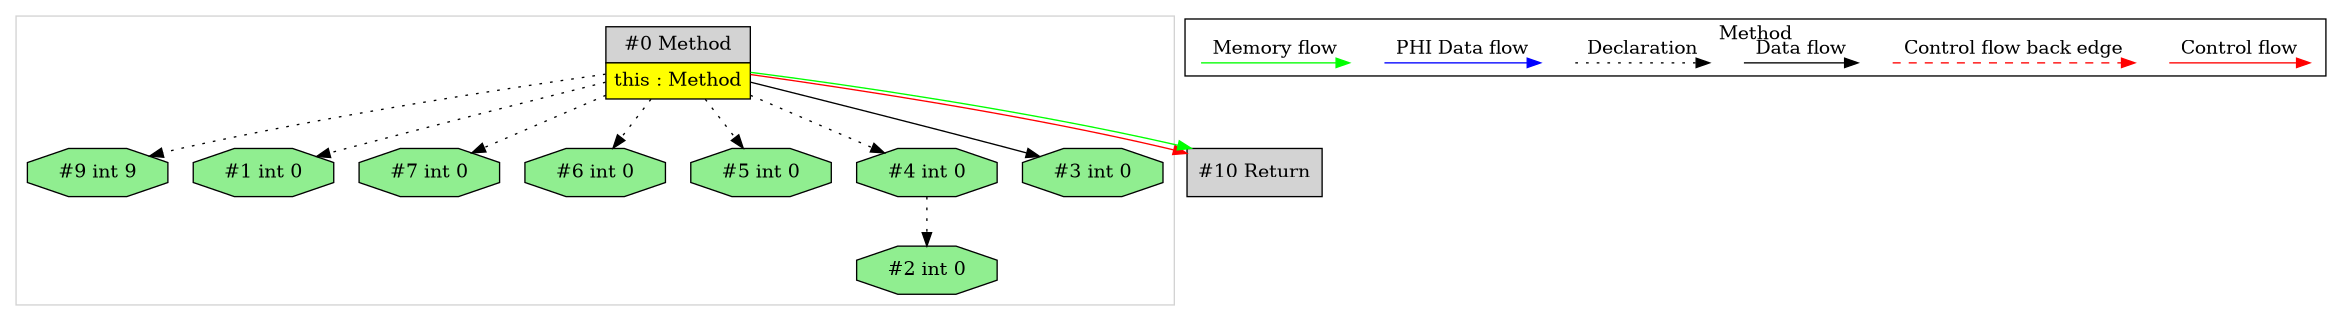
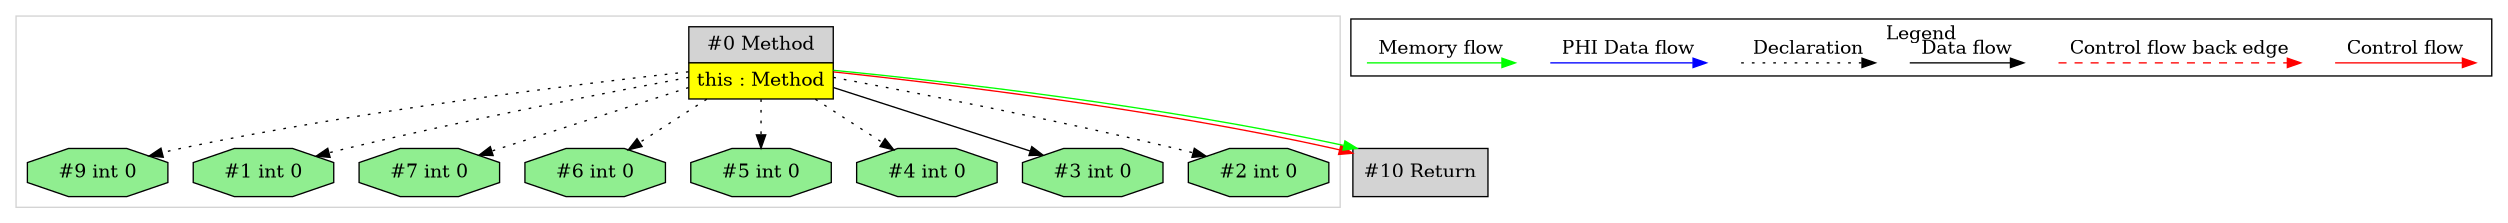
cluster "Method": label "Method" -> "Legend"
node "#9 int 9": label "#9 int 9" -> "#9 int 0"
edge "#4 int 0" -> "#2 int 0": now "#0 Method" -> "#2 int 0"
